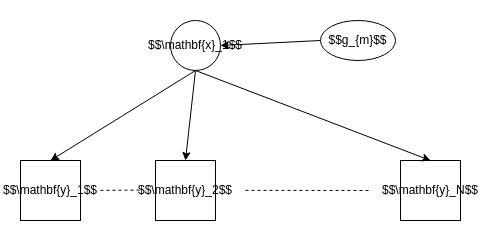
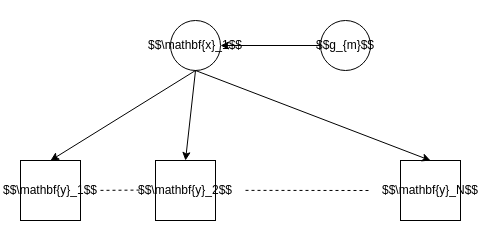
node "$$g_{m}$$": size 75x40 -> 50x50
